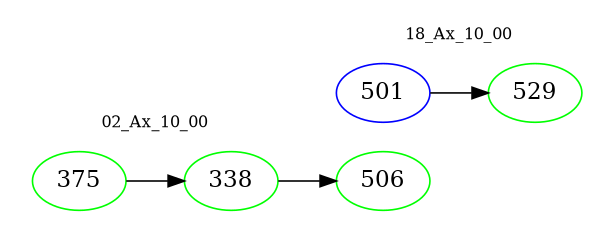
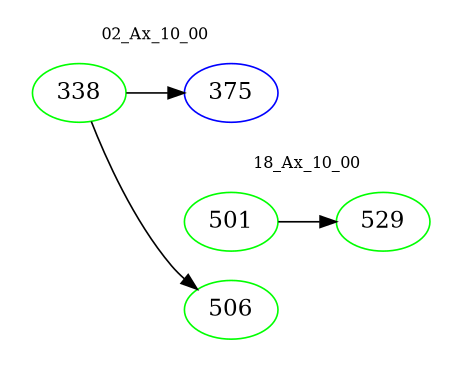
node "501": color blue -> green
node "375": color green -> blue
edge "375" -> "338": reversed
